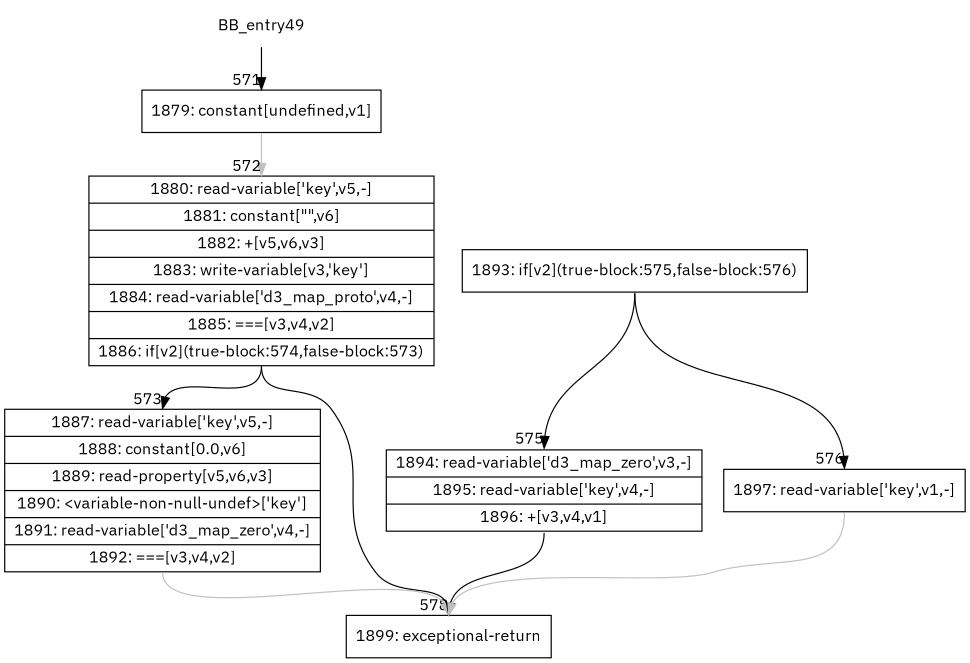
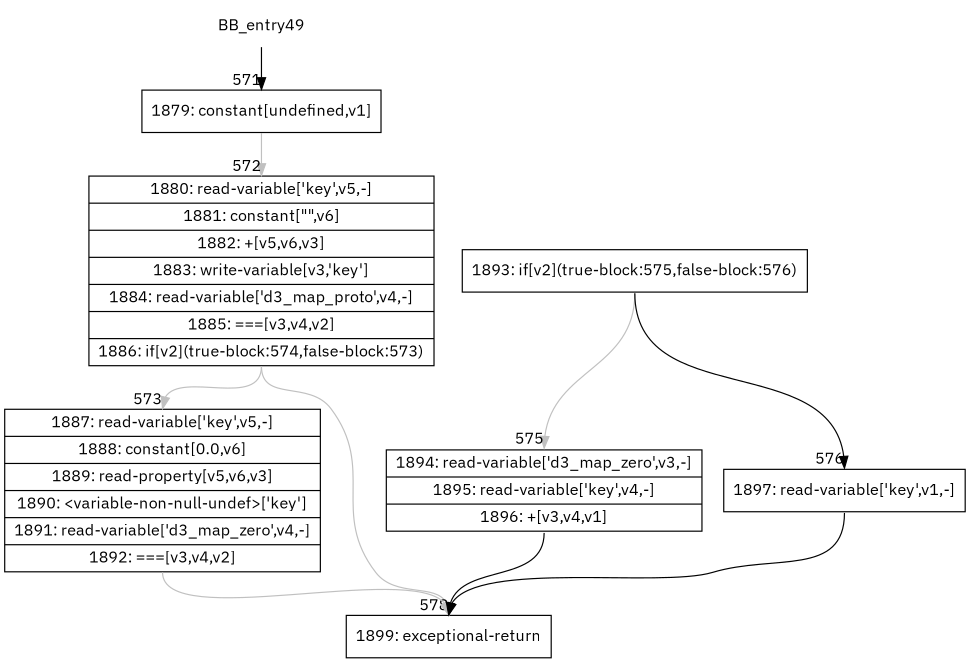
edge "1893: if[v2](true-block:575,false-block:576)" -> "1894: read-variable['d3_map_zero',v3,-]": color black -> gray
edge "1880: read-variable['key',v5,-]" -> "1887: read-variable['key',v5,-]": color black -> gray
edge "1880: read-variable['key',v5,-]" -> "1899: exceptional-return": color black -> gray
edge "1897: read-variable['key',v1,-]" -> "1899: exceptional-return": color gray -> black
